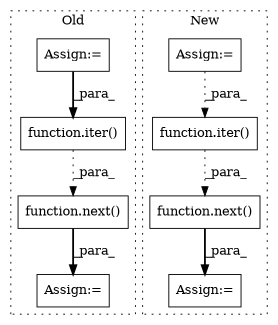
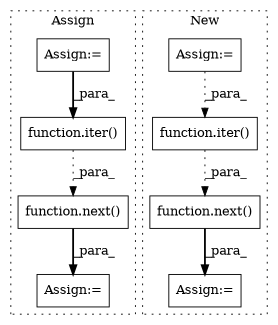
cluster "Old": label "Old" -> "Assign"
